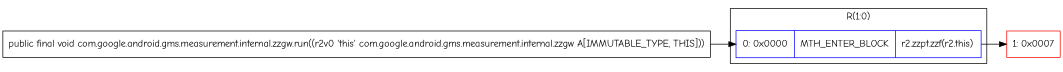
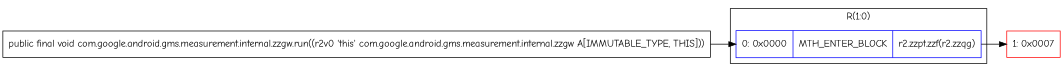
node "0: 0x0000": text "r2.zzpt.zzf(r2.this)" -> "r2.zzpt.zzf(r2.zzqg)"
